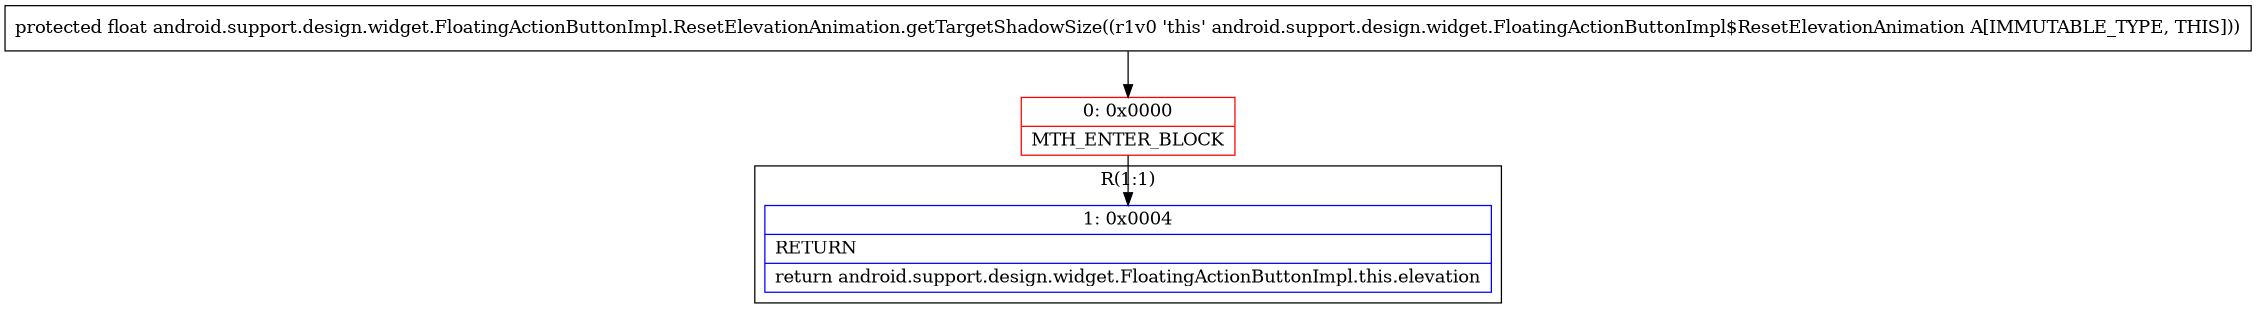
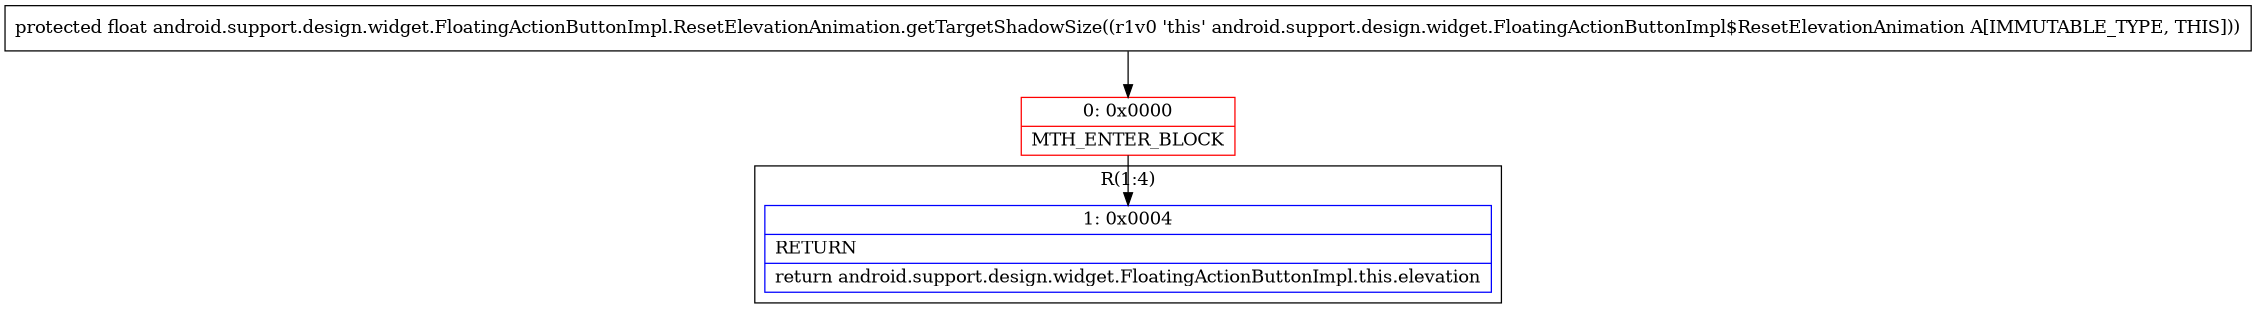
cluster "R(1:1)": label "R(1:1)" -> "R(1:4)"
